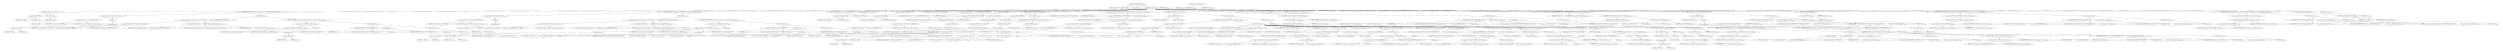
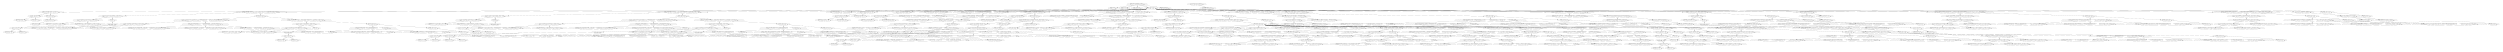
node "(IDENTIFIER,entryOld,entryOld.offset = foundEntry->offset)": removed
